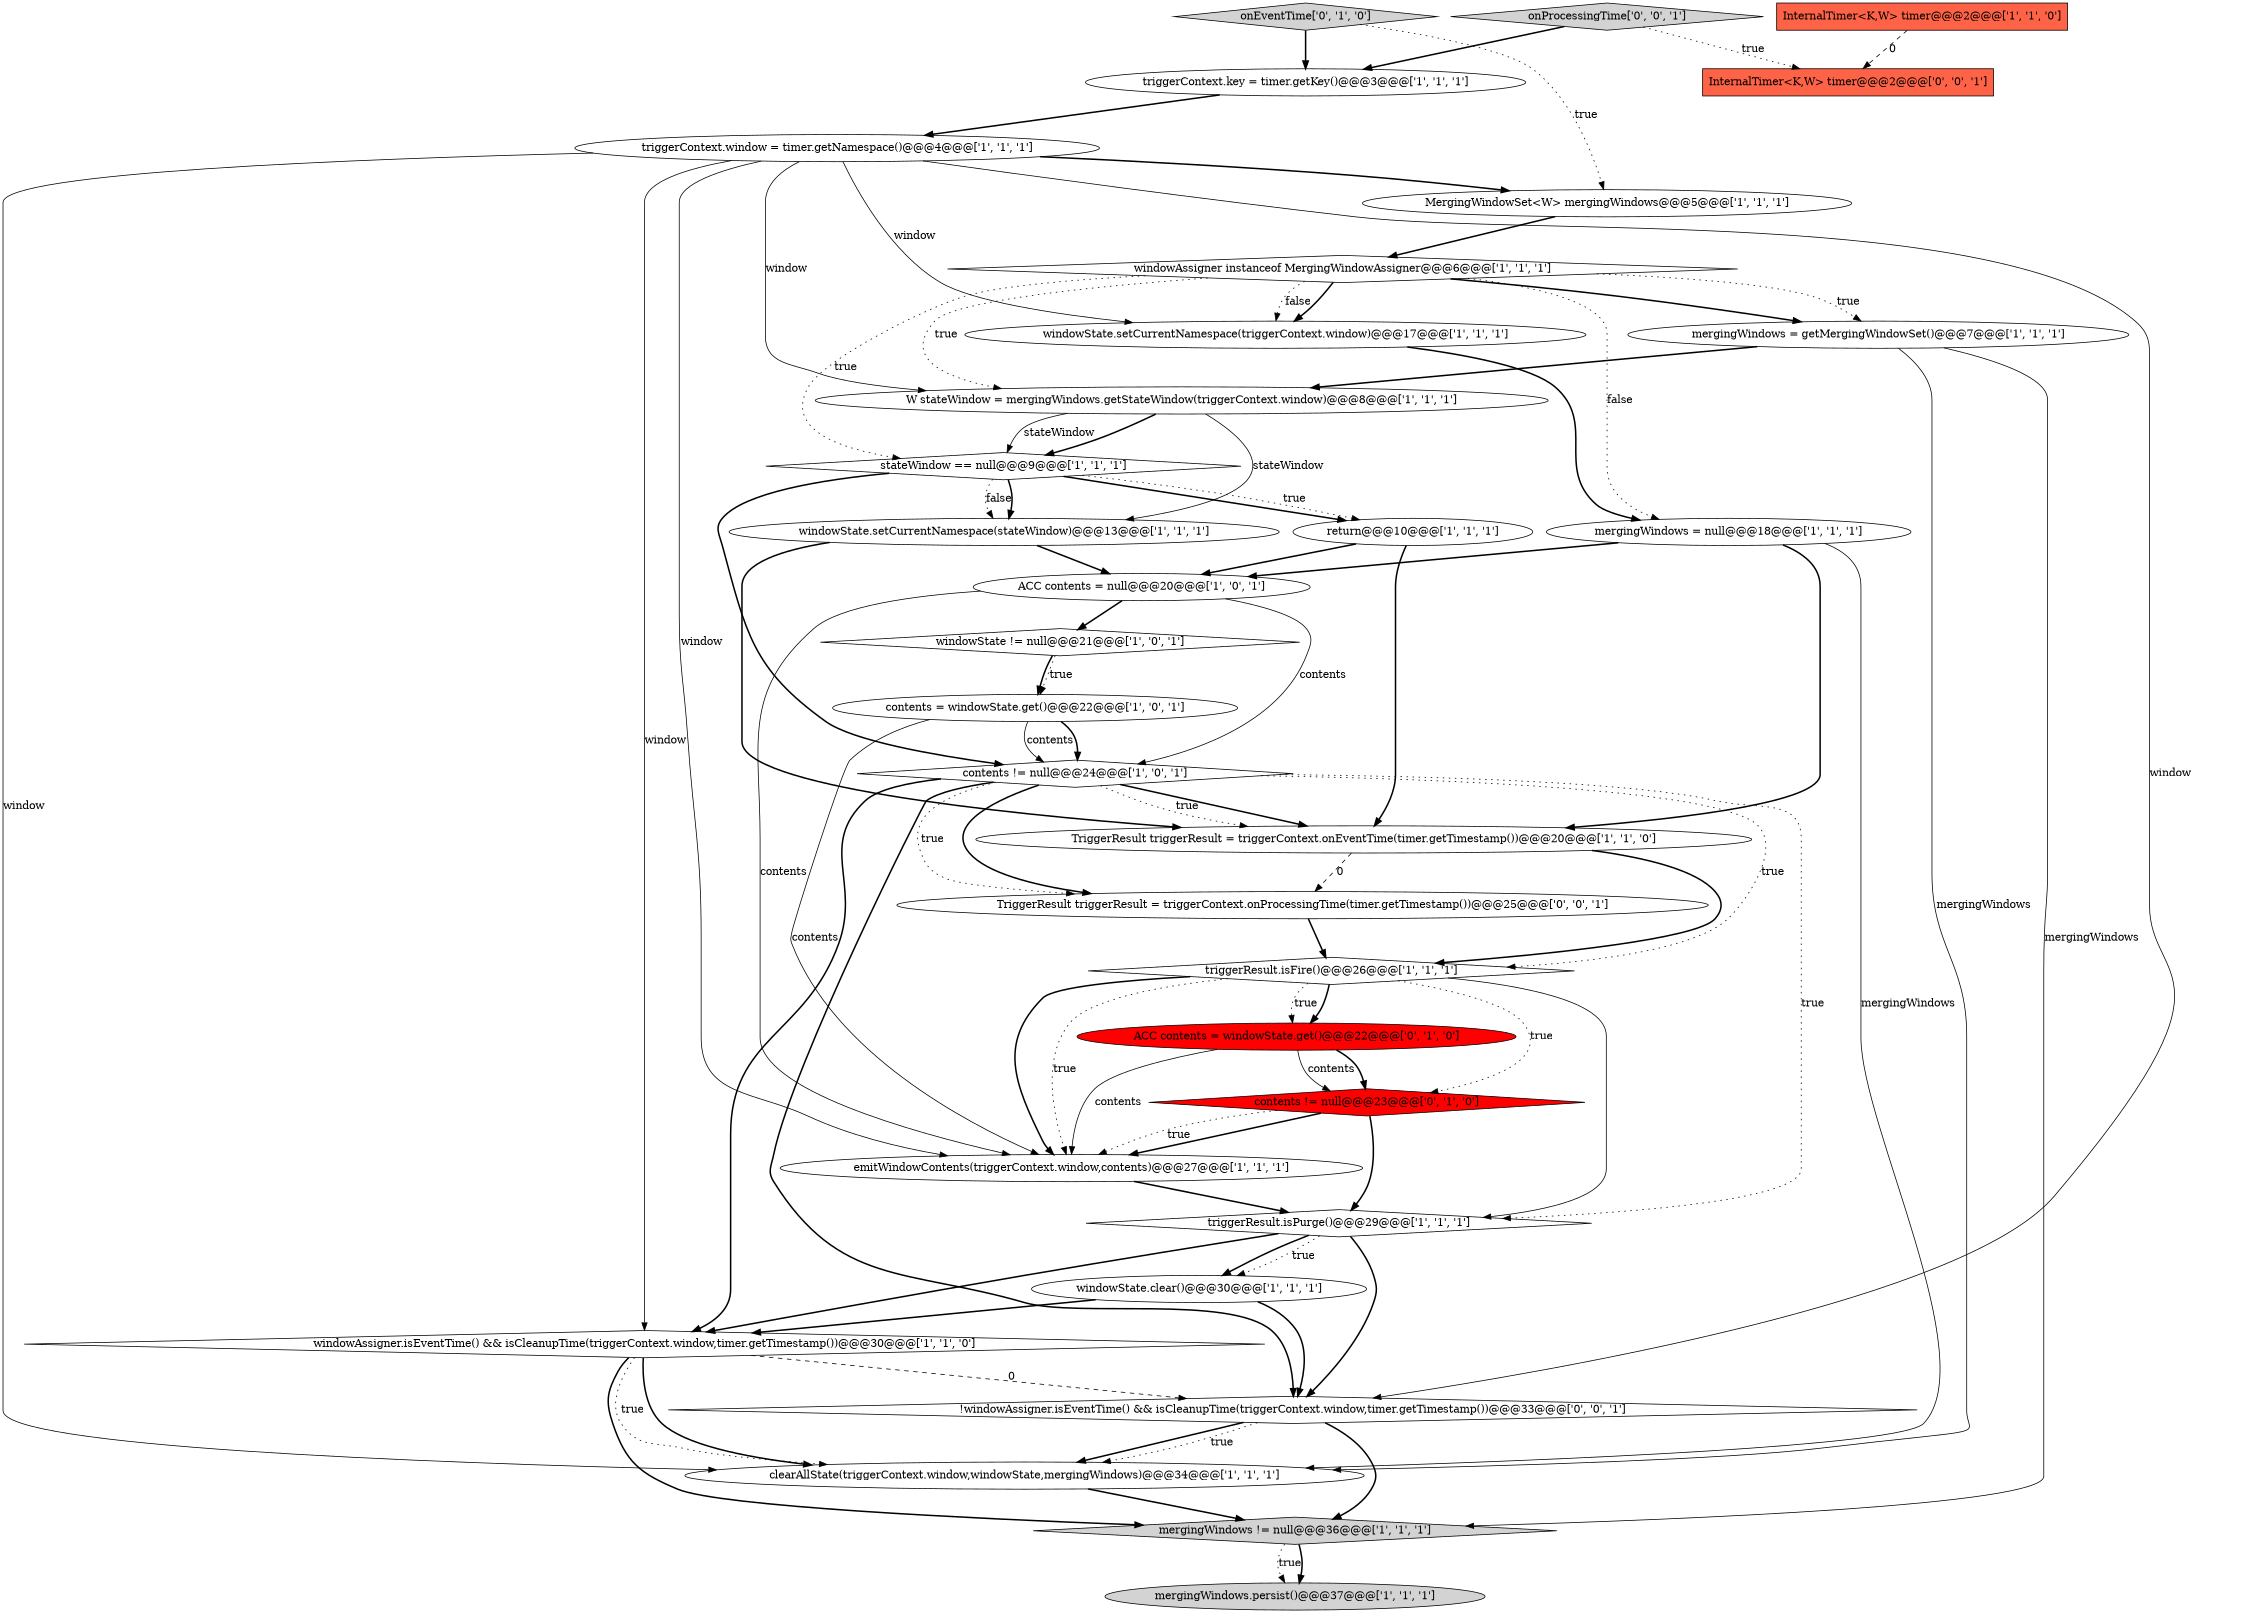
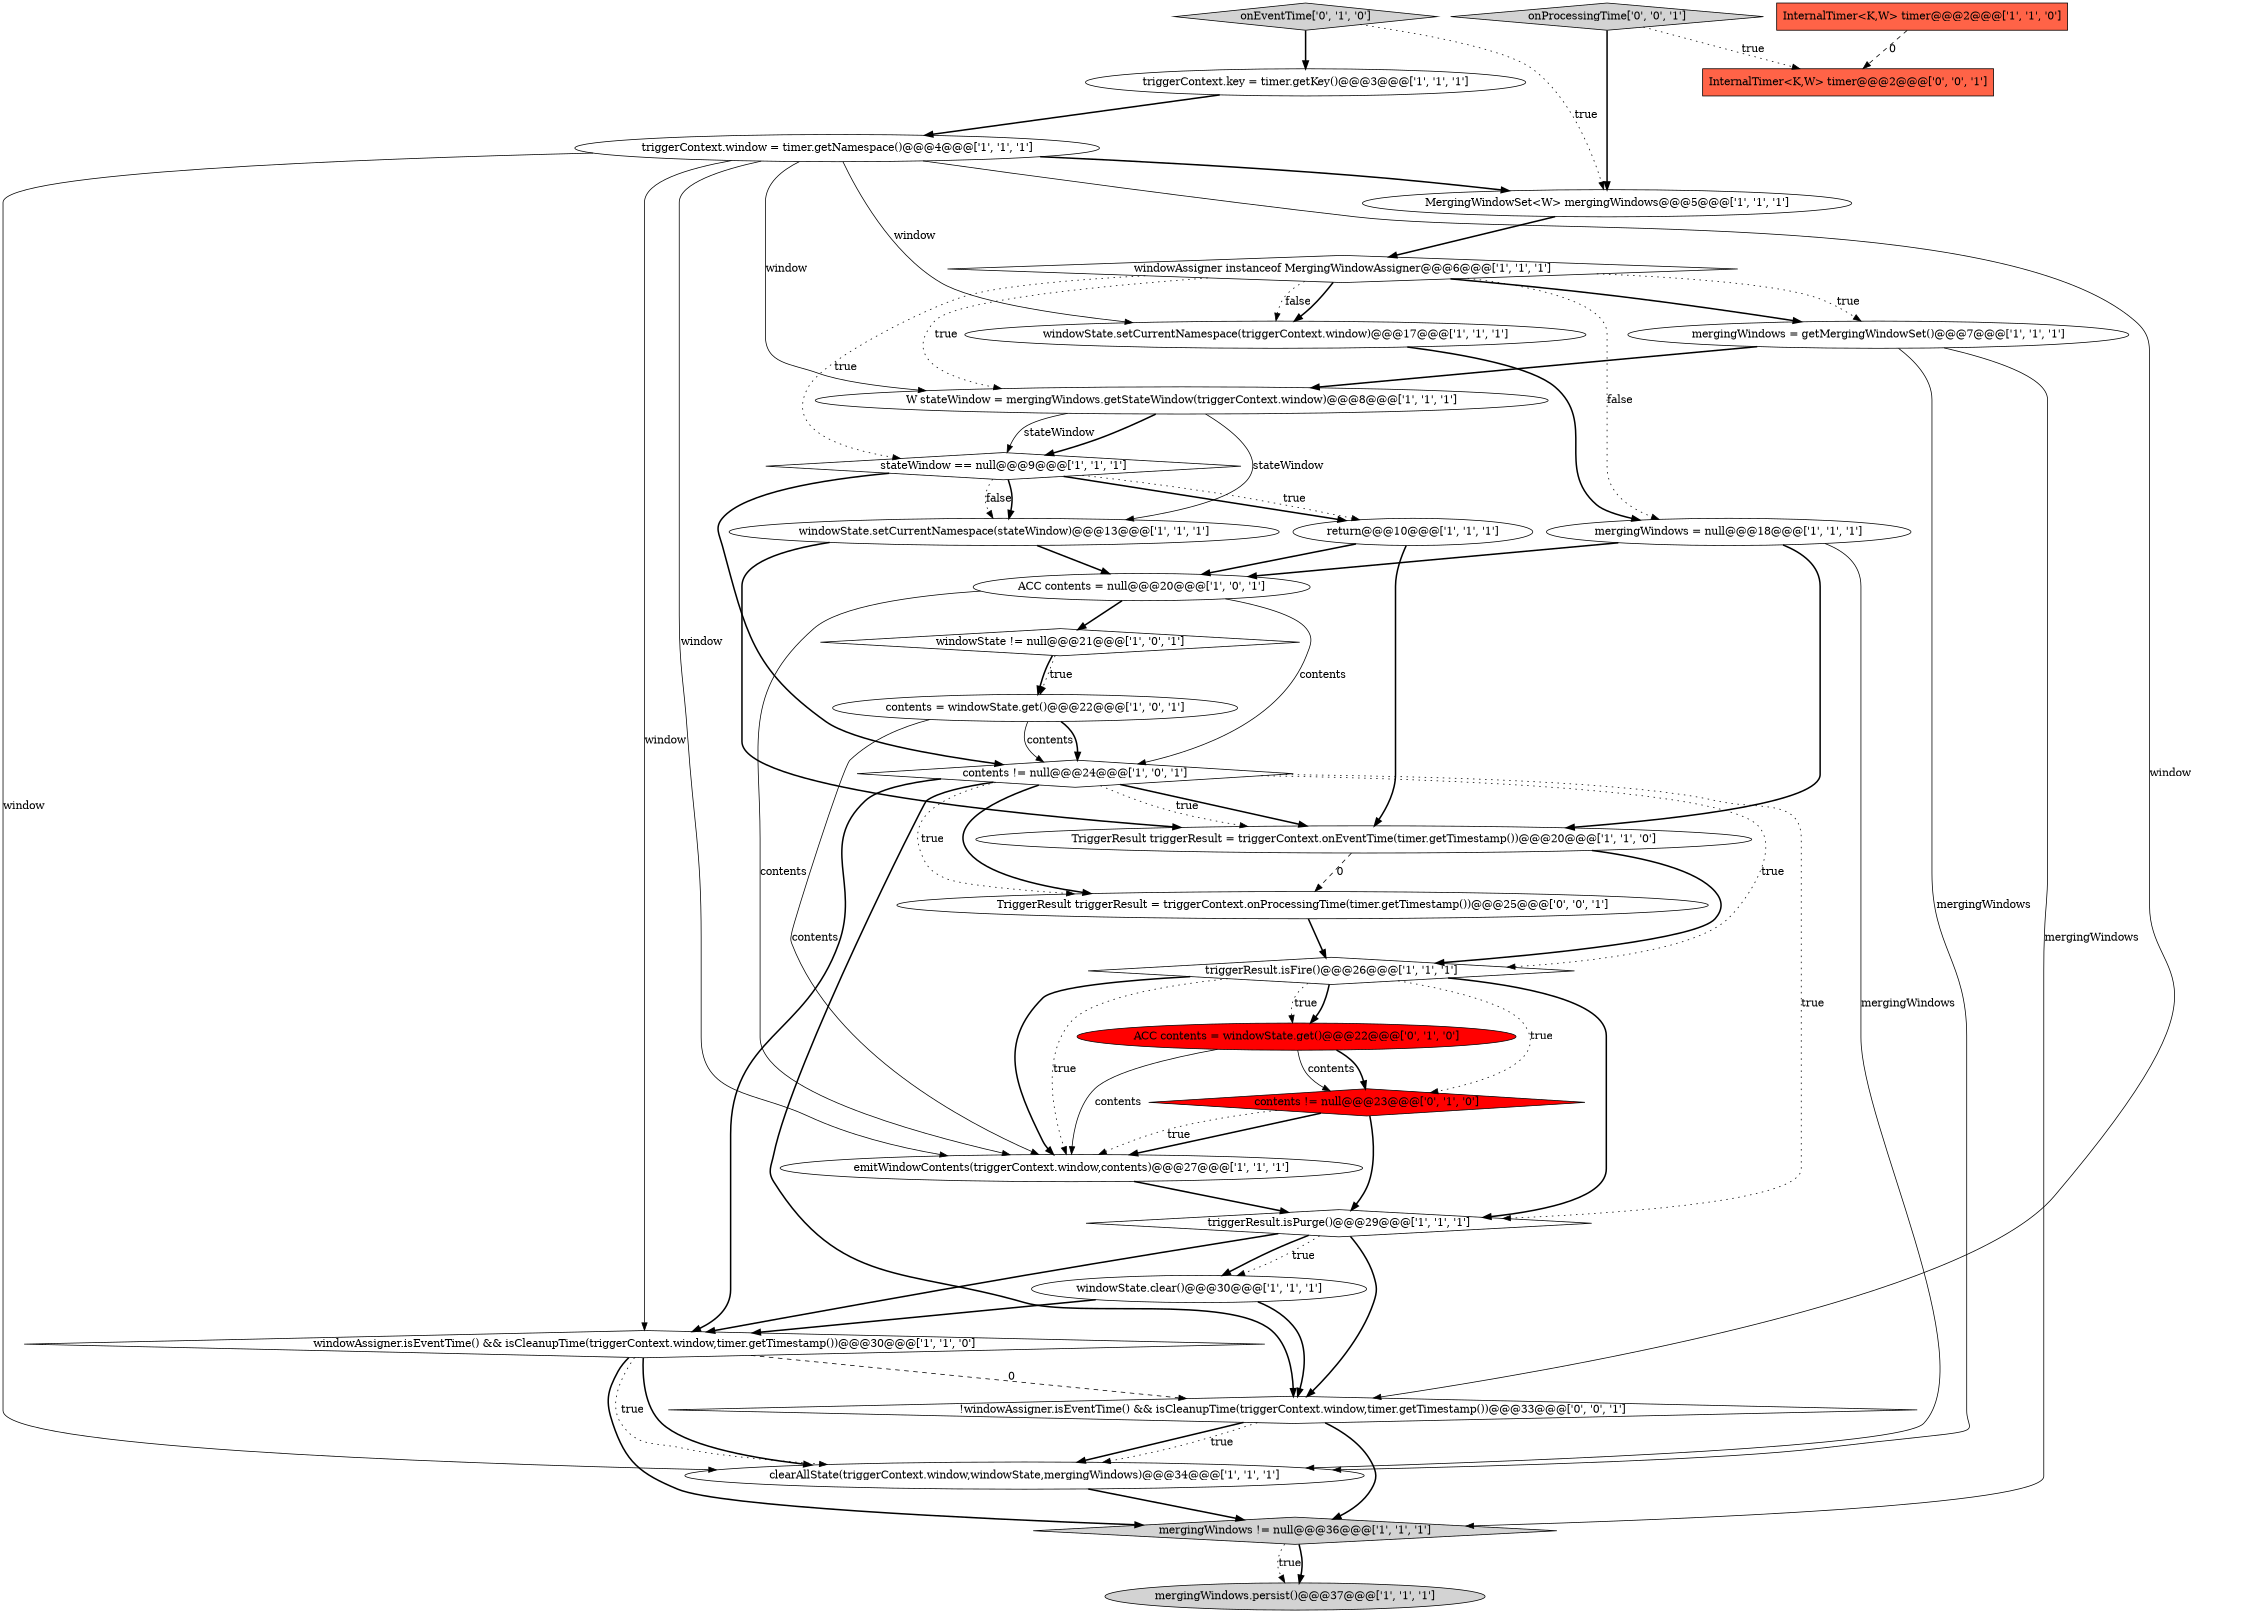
edge "onProcessingTime['0', '0', '1']" -> "triggerContext.key = timer.getKey()@@@3@@@['1', '1', '1']": now "onProcessingTime['0', '0', '1']" -> "MergingWindowSet<W> mergingWindows@@@5@@@['1', '1', '1']"
edge "triggerResult.isFire()@@@26@@@['1', '1', '1']" -> "triggerResult.isPurge()@@@29@@@['1', '1', '1']": style solid -> bold
